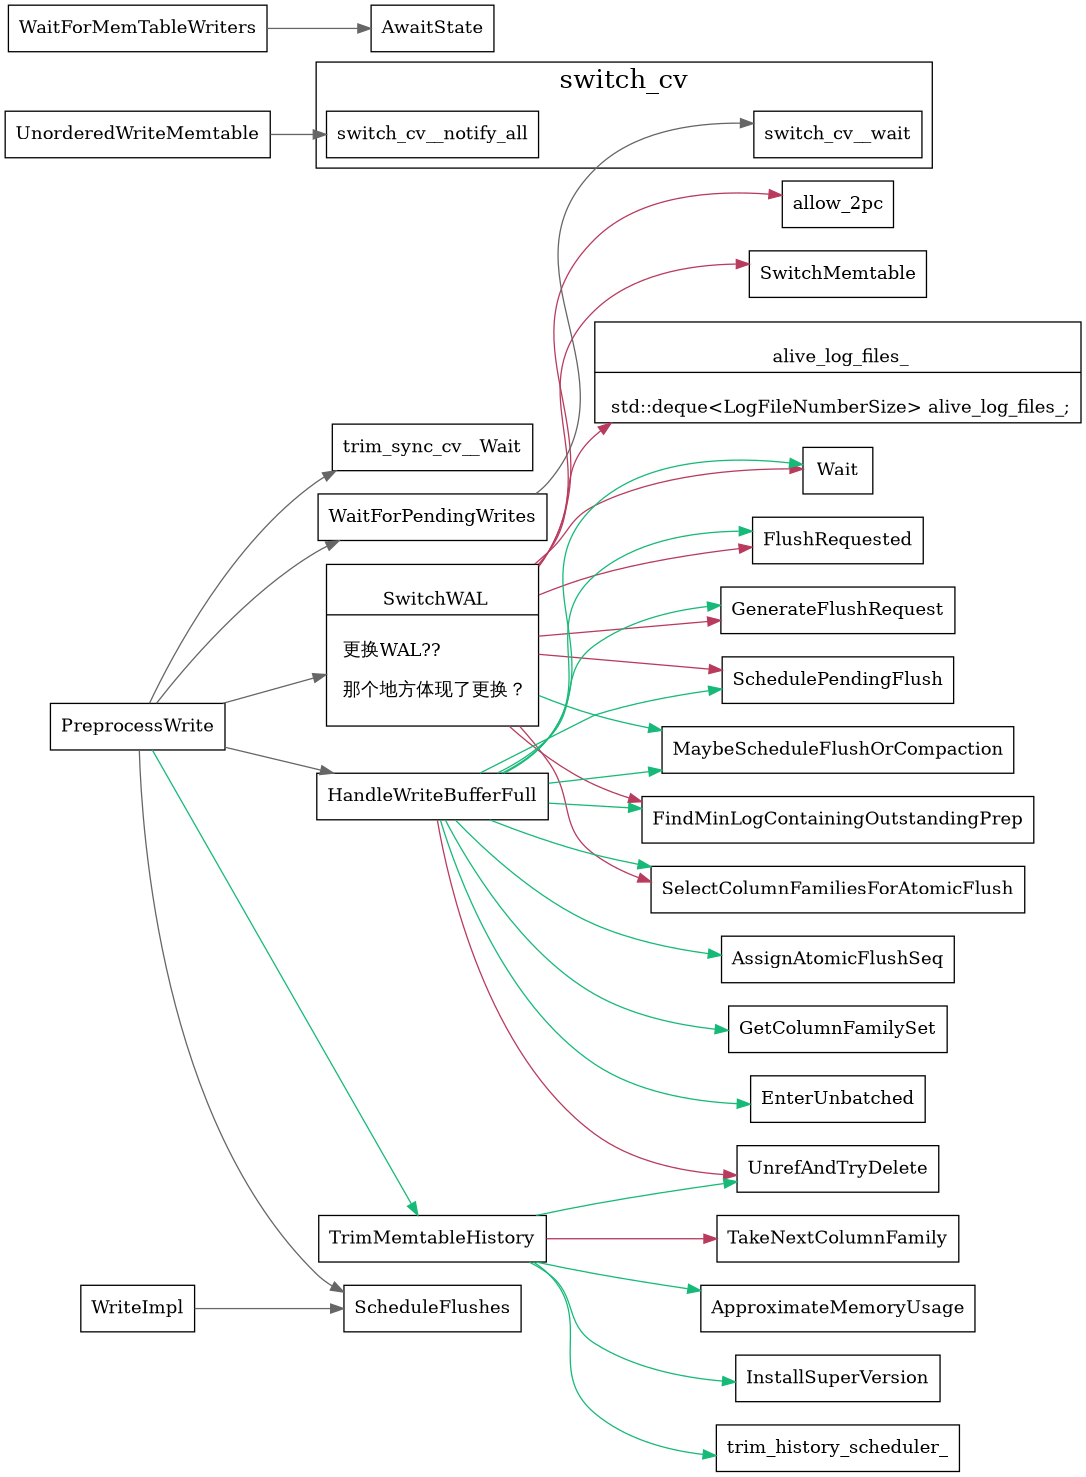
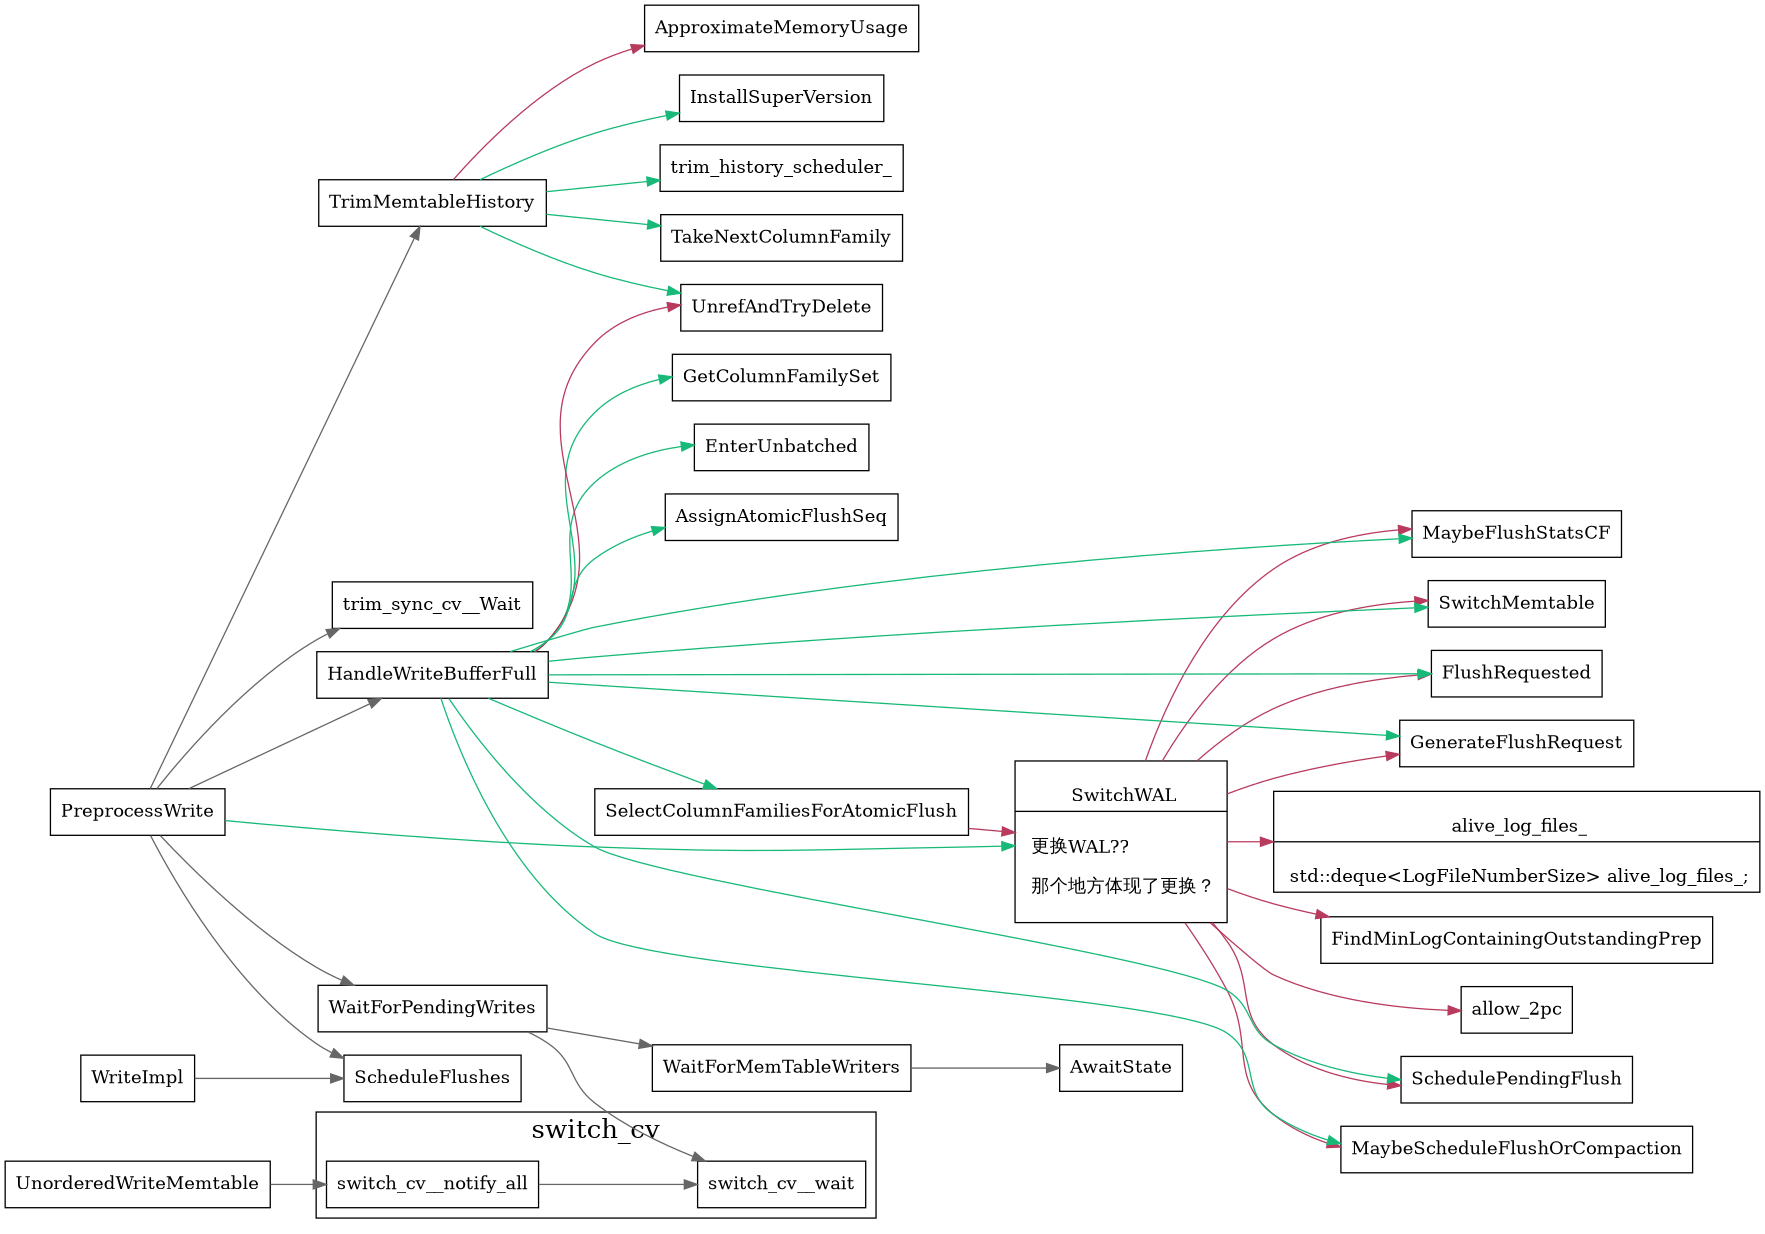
node "Wait": label "Wait" -> "MaybeFlushStatsCF"
edge "PreprocessWrite" -> "SwitchWAL": color gray40 -> #17b978
edge "SwitchWAL" -> "MaybeScheduleFlushOrCompaction": color #17b978 -> #b83b5e
edge "HandleWriteBufferFull" -> "FindMinLogContainingOutstandingPrep": now "HandleWriteBufferFull" -> "SwitchMemtable"
edge "SwitchWAL" -> "SelectColumnFamiliesForAtomicFlush": reversed
edge "PreprocessWrite" -> "TrimMemtableHistory": color #17b978 -> gray40
edge "WaitForPendingWrites" -> "WaitForMemTableWriters": added
edge "switch_cv__notify_all" -> "switch_cv__wait": added
edge "TrimMemtableHistory" -> "TakeNextColumnFamily": color #b83b5e -> #17b978
edge "TrimMemtableHistory" -> "ApproximateMemoryUsage": color #17b978 -> #b83b5e
